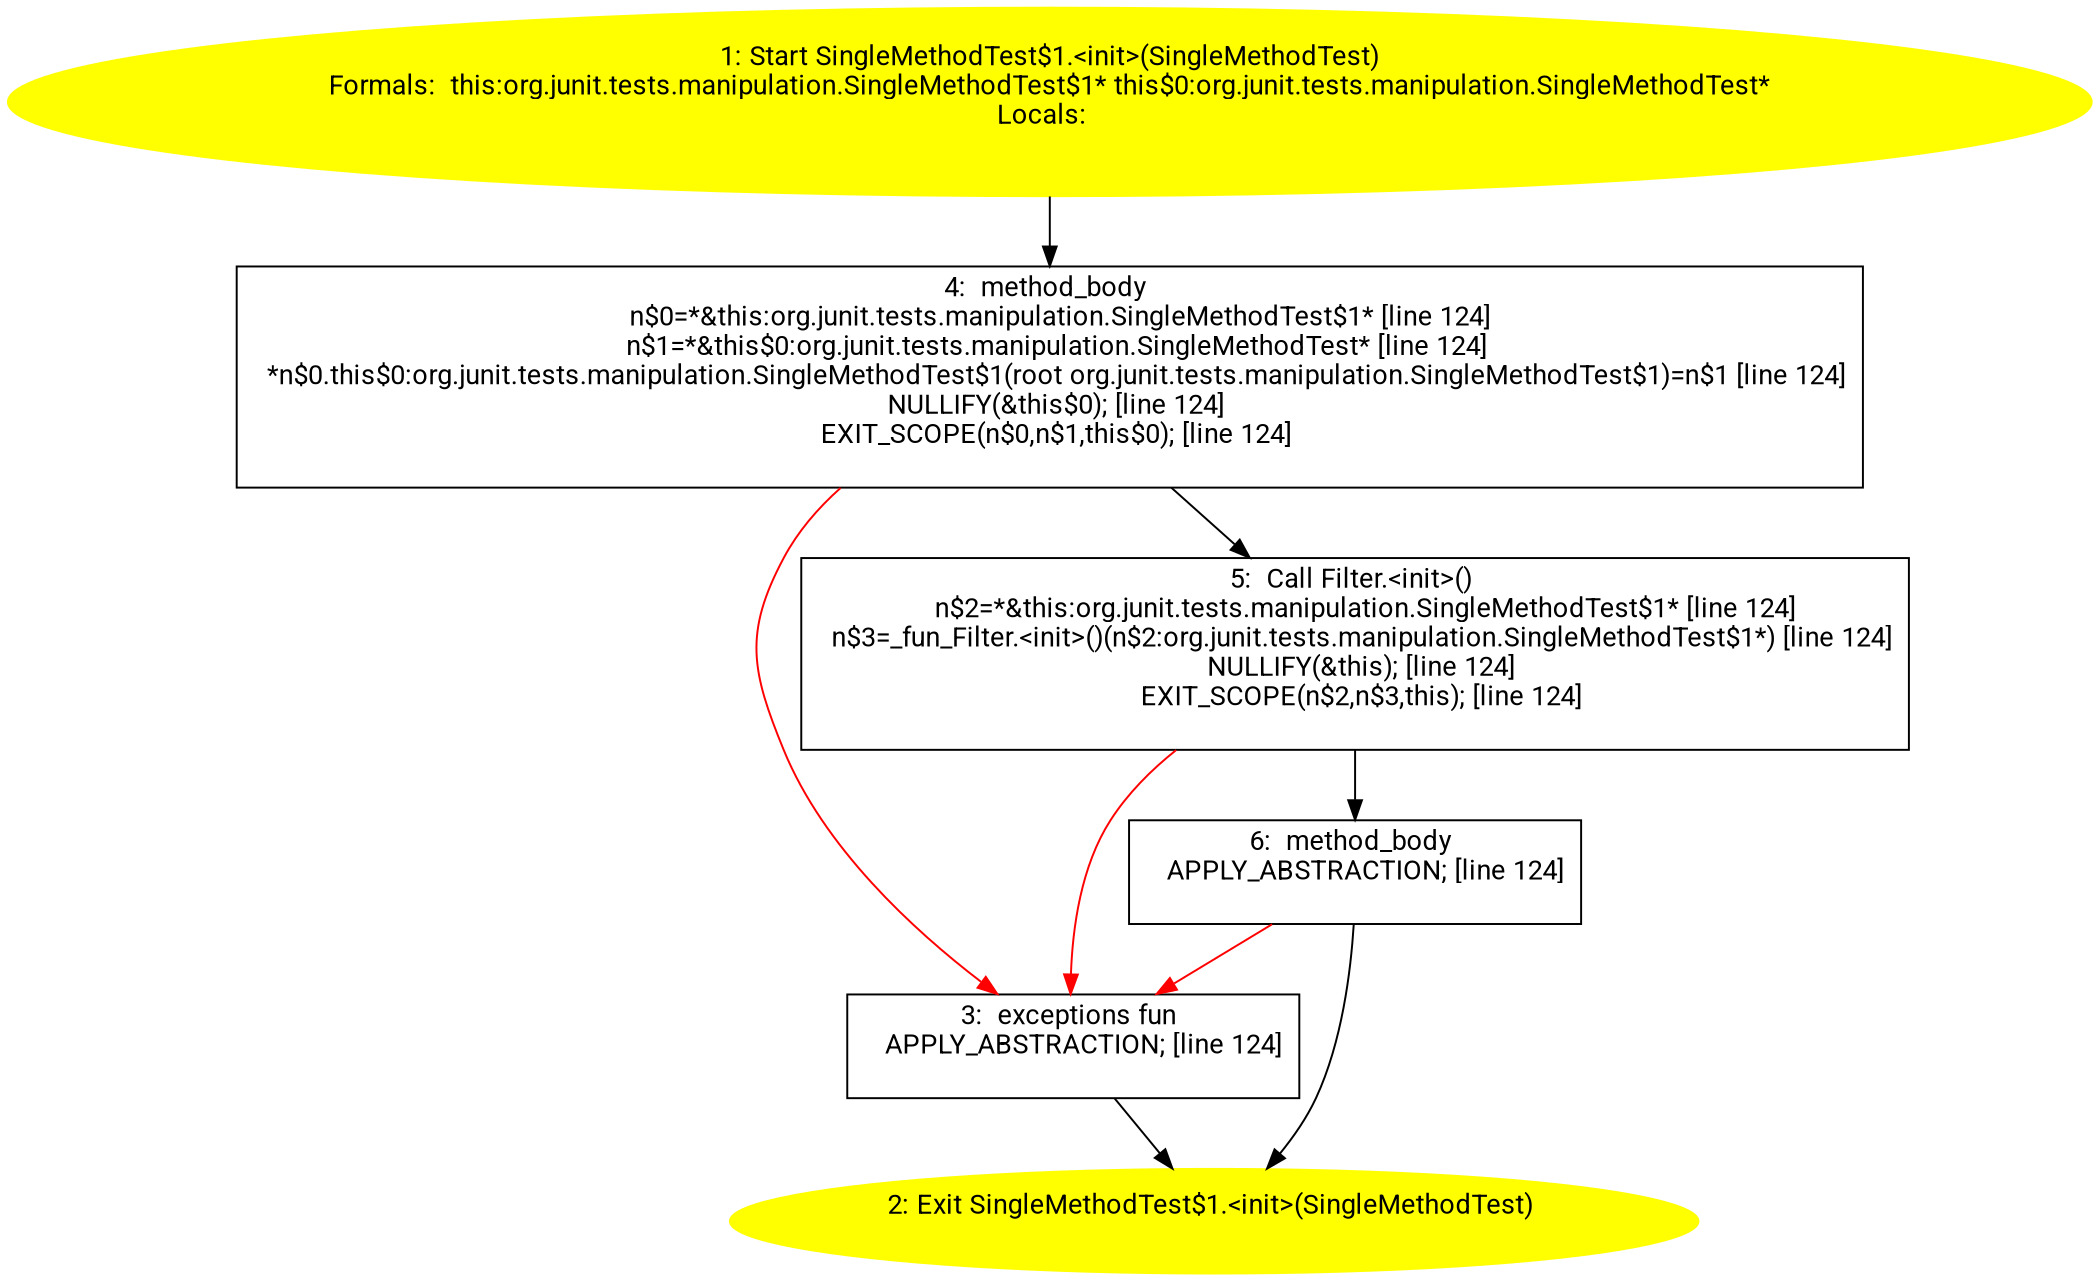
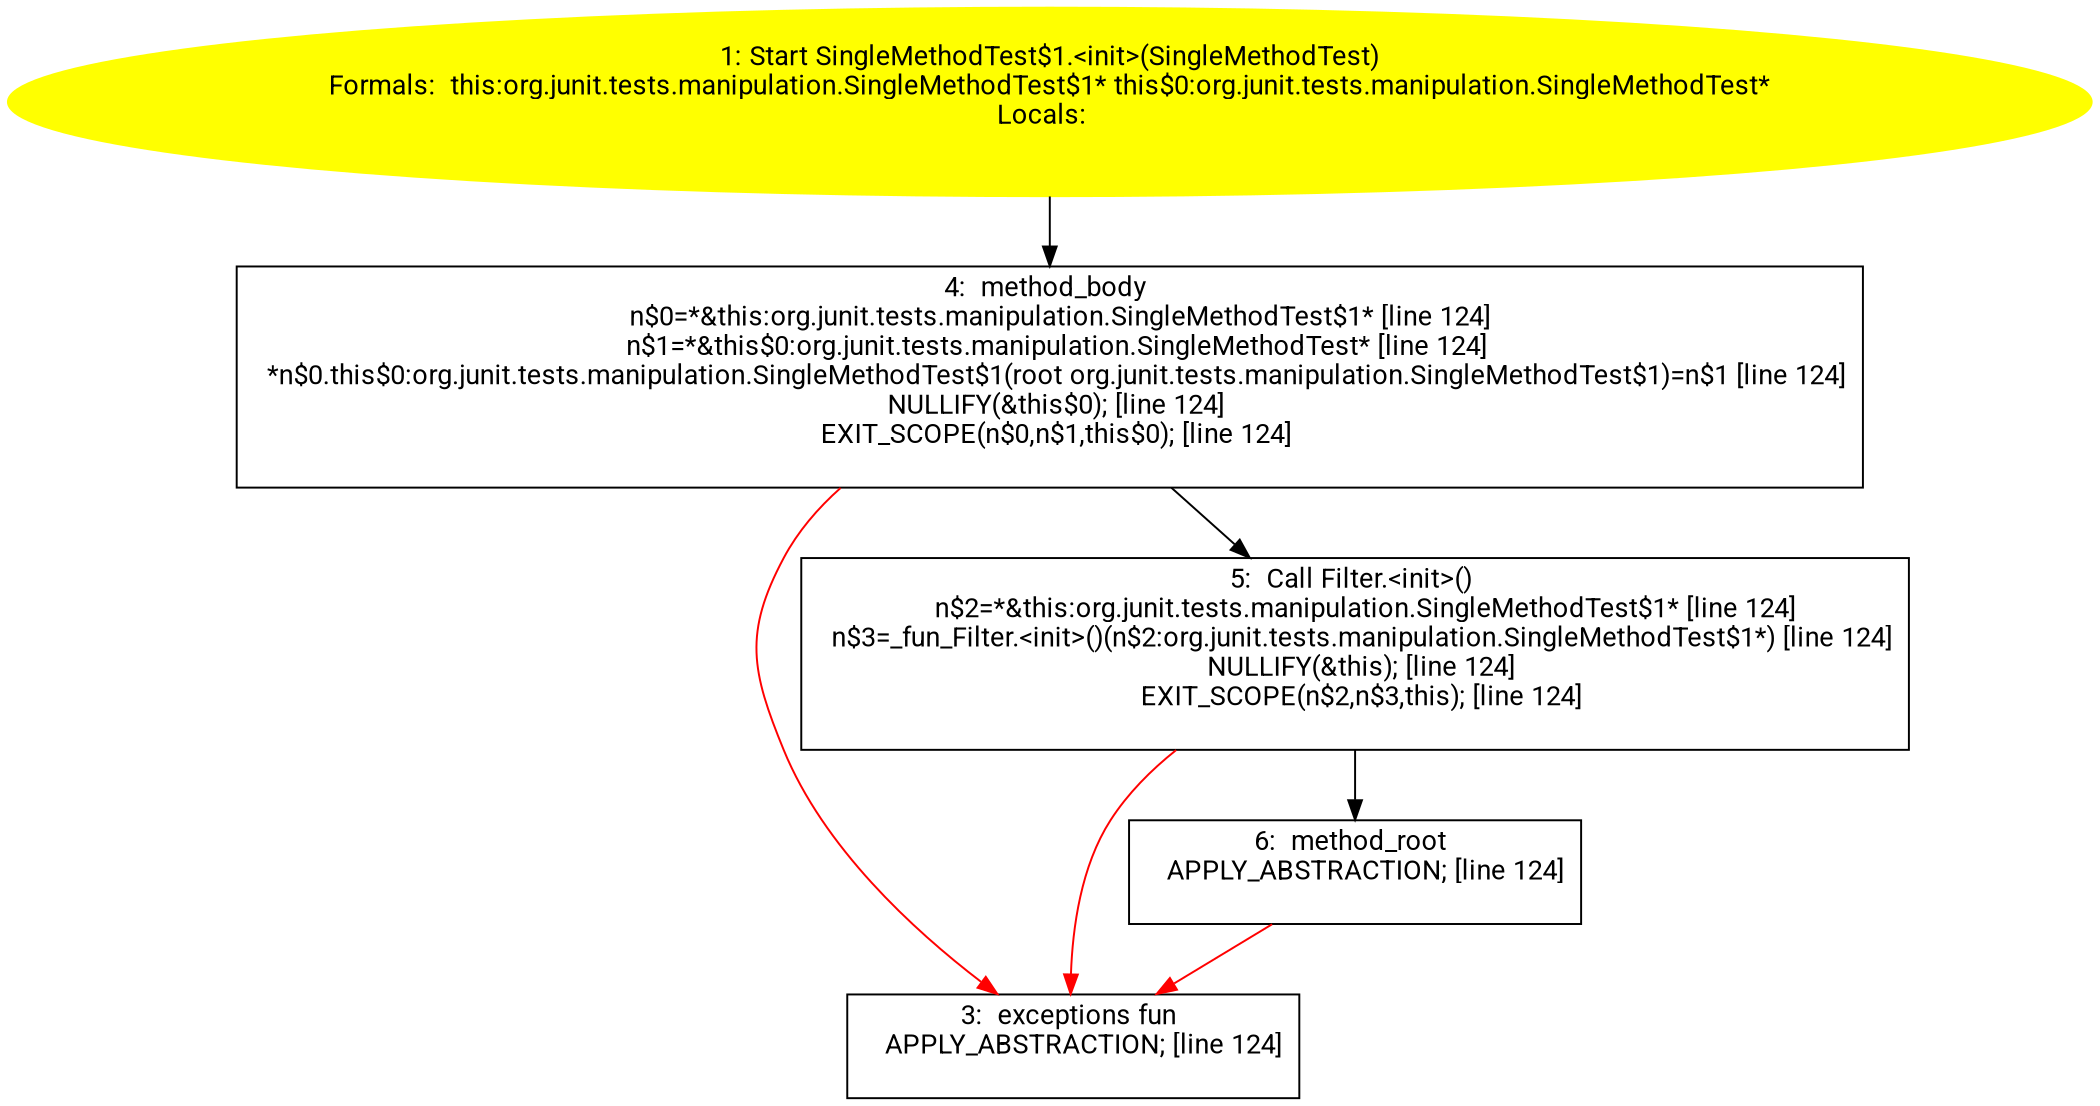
node "6:  method_body APPLY_ABSTRACTION; [line 124]": label "6:  method_body APPLY_ABSTRACTION; [line 124]" -> "6:  method_root APPLY_ABSTRACTION; [line 124]"
node "2: Exit SingleMethodTest$1.<init>(SingleMethodTest)": removed
